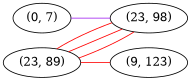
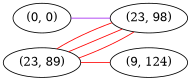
node "(0, 7)": label "(0, 7)" -> "(0, 0)"
node "(9, 123)": label "(9, 123)" -> "(9, 124)"
